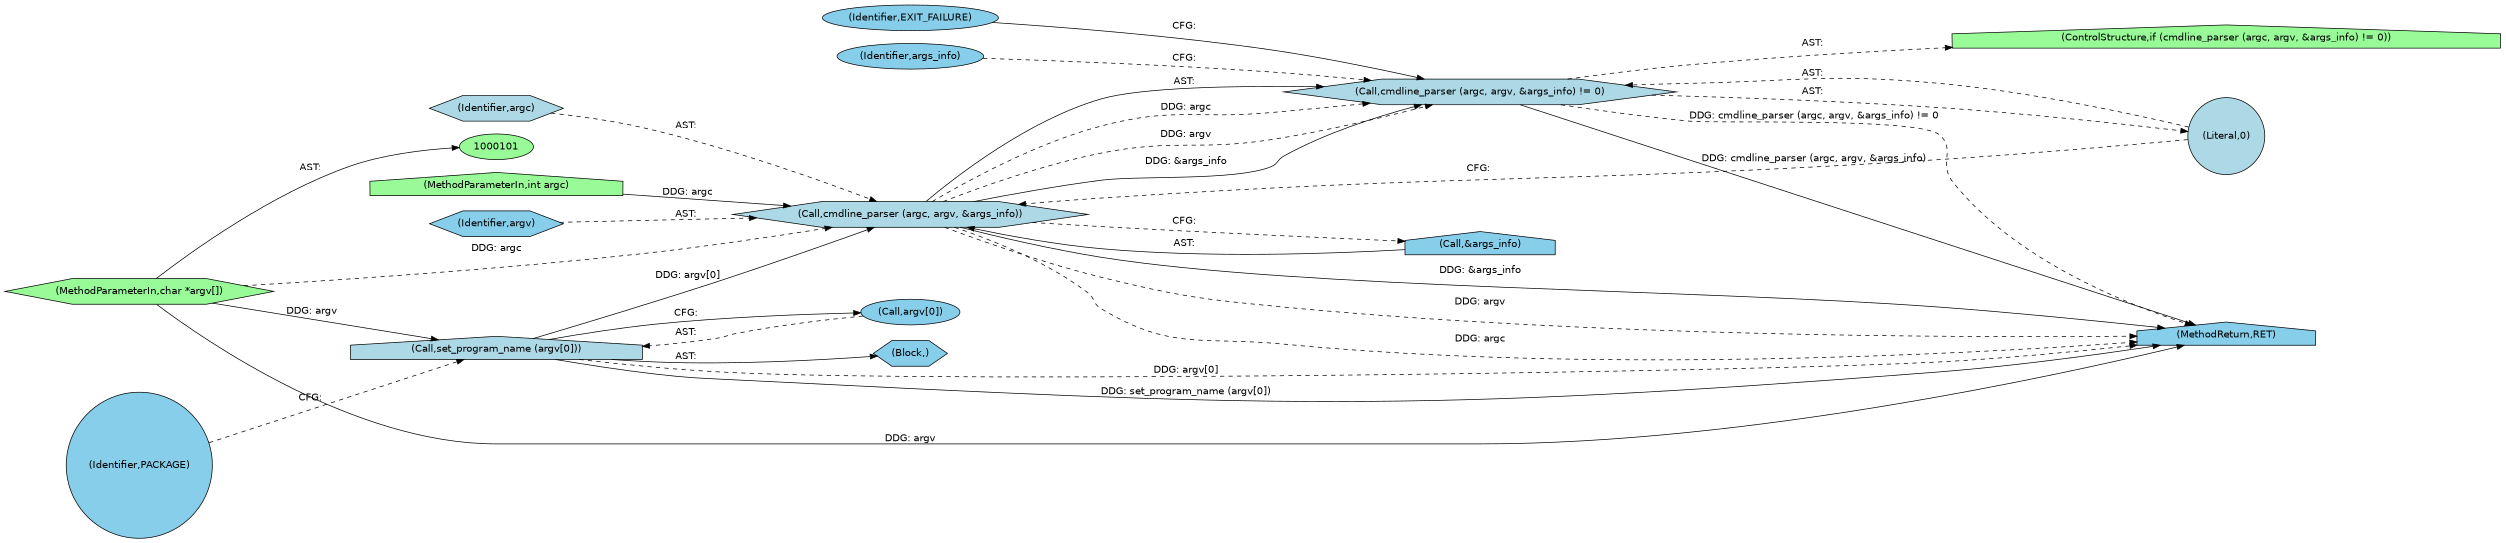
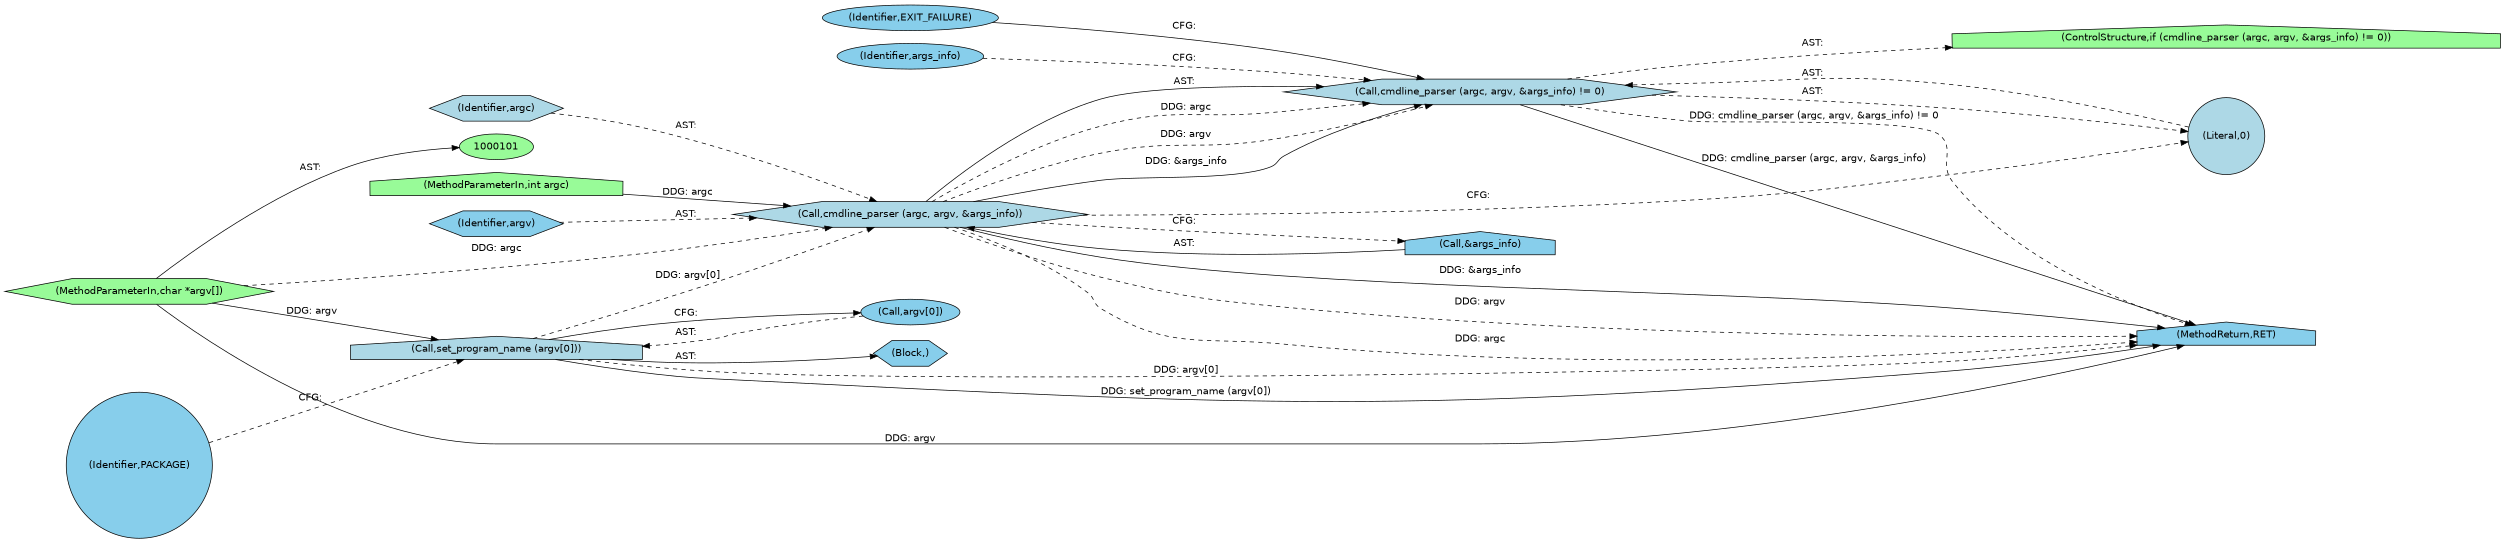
edge "(Literal,0)" -> "(Call,cmdline_parser (argc, argv, &args_info))": reversed
edge "(Call,set_program_name (argv[0]))" -> "(Call,cmdline_parser (argc, argv, &args_info))": style solid -> dashed
